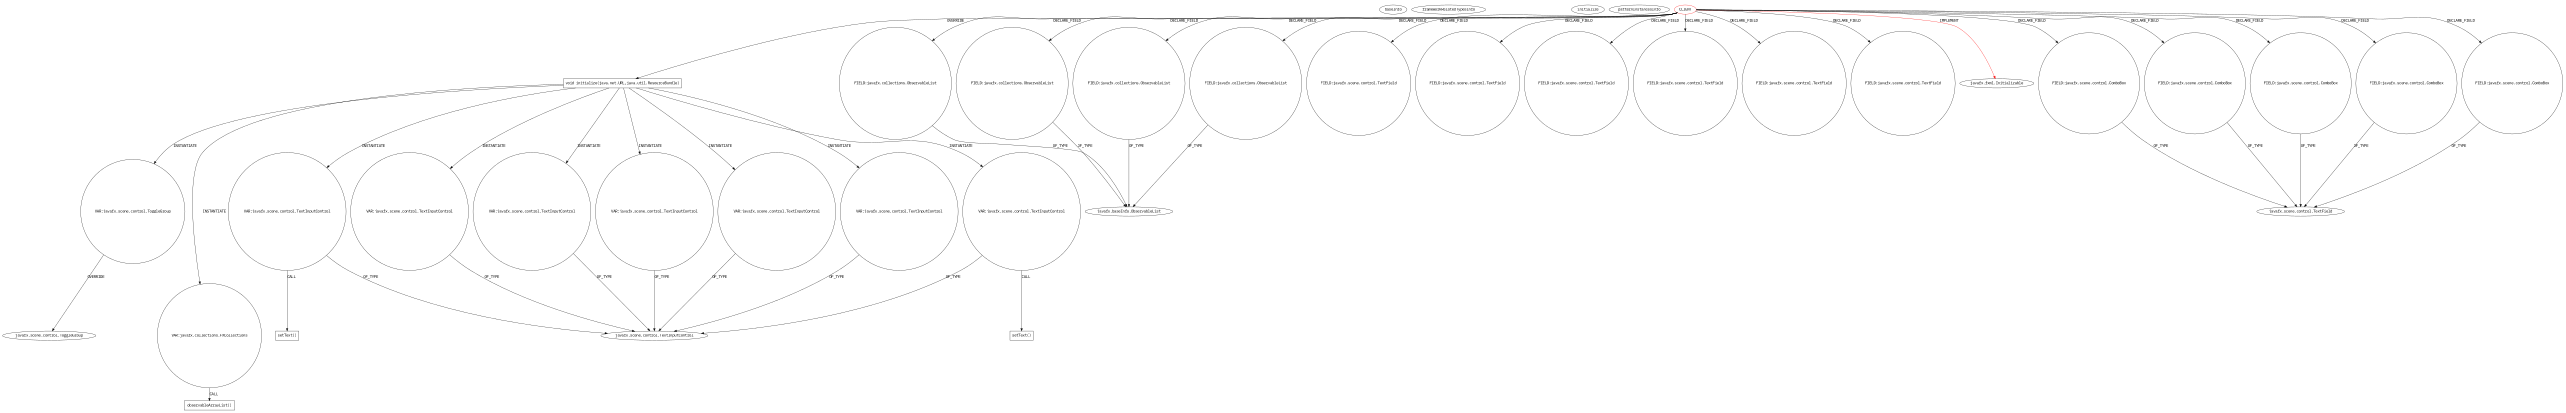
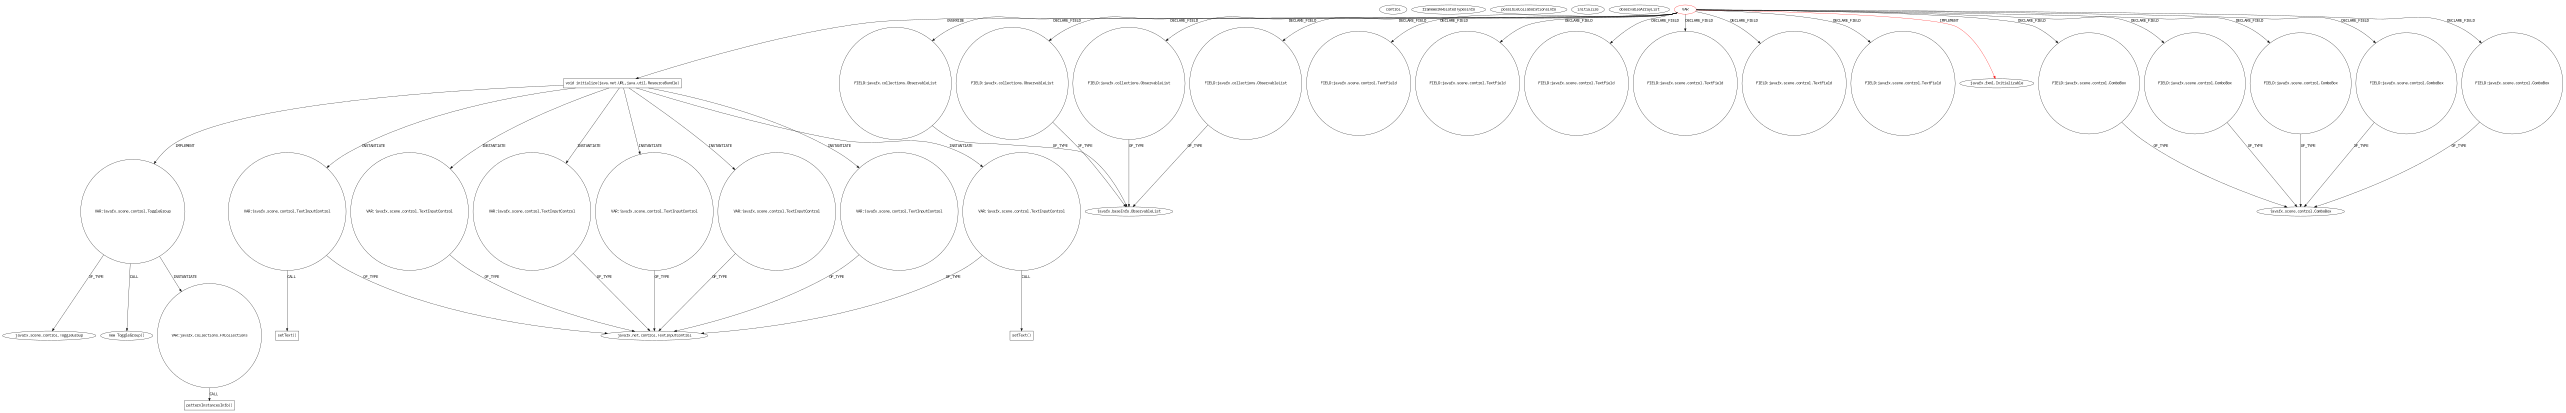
node "baseInfo": label "baseInfo" -> "control"
node "possibleCollaborationsInfo": added
node "patternInstancesInfo": label "patternInstancesInfo" -> "observableArrayList"
node "CLIENT": label "CLIENT" -> "VAR"
edge "void initialize(java.net.URL,java.util.ResourceBundle)" -> "VAR:javafx.collections.FXCollections": now "VAR:javafx.scene.control.ToggleGroup" -> "VAR:javafx.collections.FXCollections"
edge "void initialize(java.net.URL,java.util.ResourceBundle)" -> "VAR:javafx.scene.control.ToggleGroup": label "INSTANTIATE" -> "IMPLEMENT"
node "javafx.scene.control.TextField": label "javafx.scene.control.TextField" -> "javafx.scene.control.ComboBox"
edge "VAR:javafx.scene.control.ToggleGroup" -> "javafx.scene.control.ToggleGroup": label "OVERRIDE" -> "OF_TYPE"
node "new ToggleGroup()": added
node "javafx.scene.control.TextInputControl": label "javafx.scene.control.TextInputControl" -> "javafx.net.control.TextInputControl"
node "observableArrayList()": label "observableArrayList()" -> "patternInstancesInfo()"
